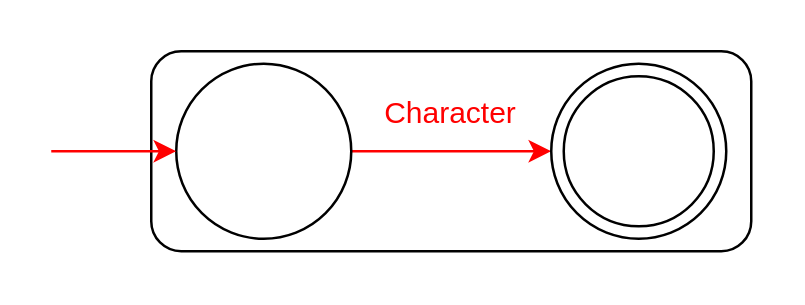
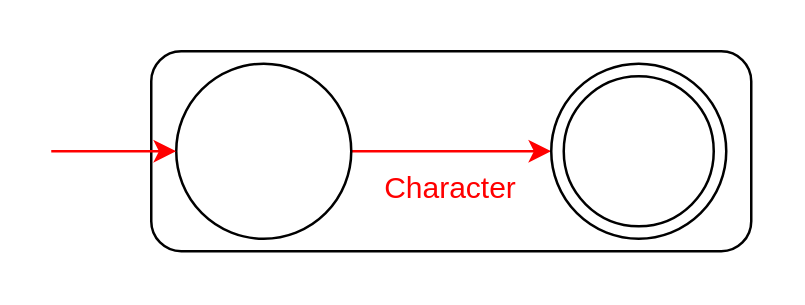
node "Character": moved (451, 114) -> (451, 189)
